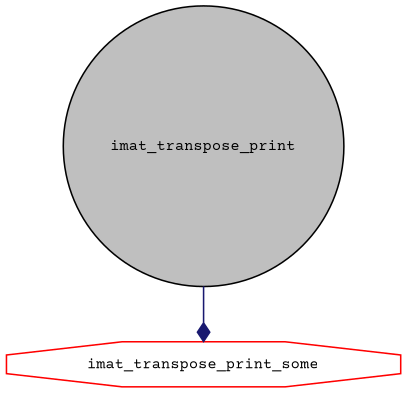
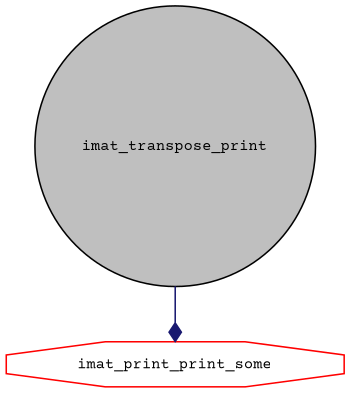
node "imat_transpose_print_some": label "imat_transpose_print_some" -> "imat_print_print_some"
